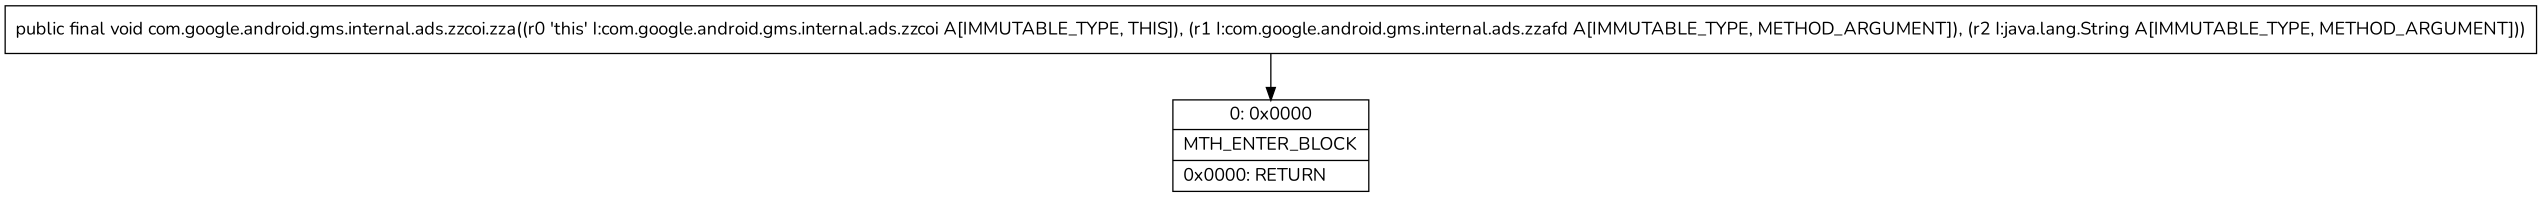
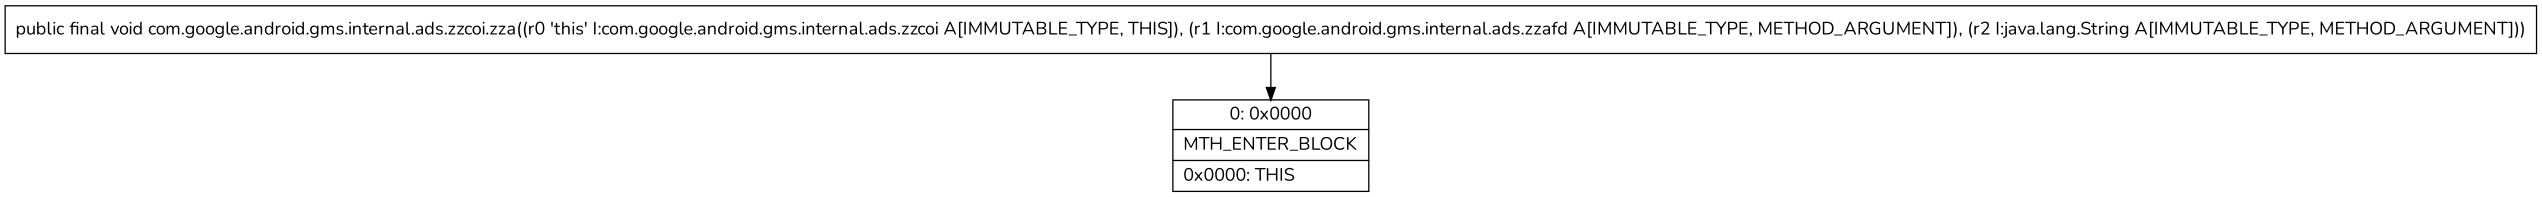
node "0: 0x0000": text "0x0000: RETURN" -> "0x0000: THIS"
